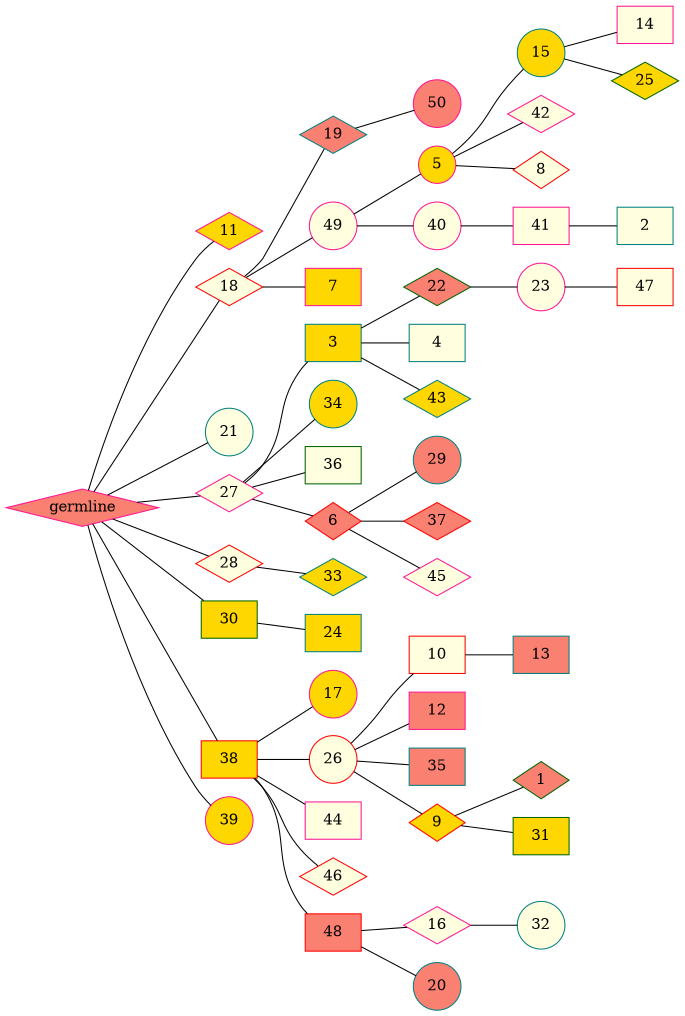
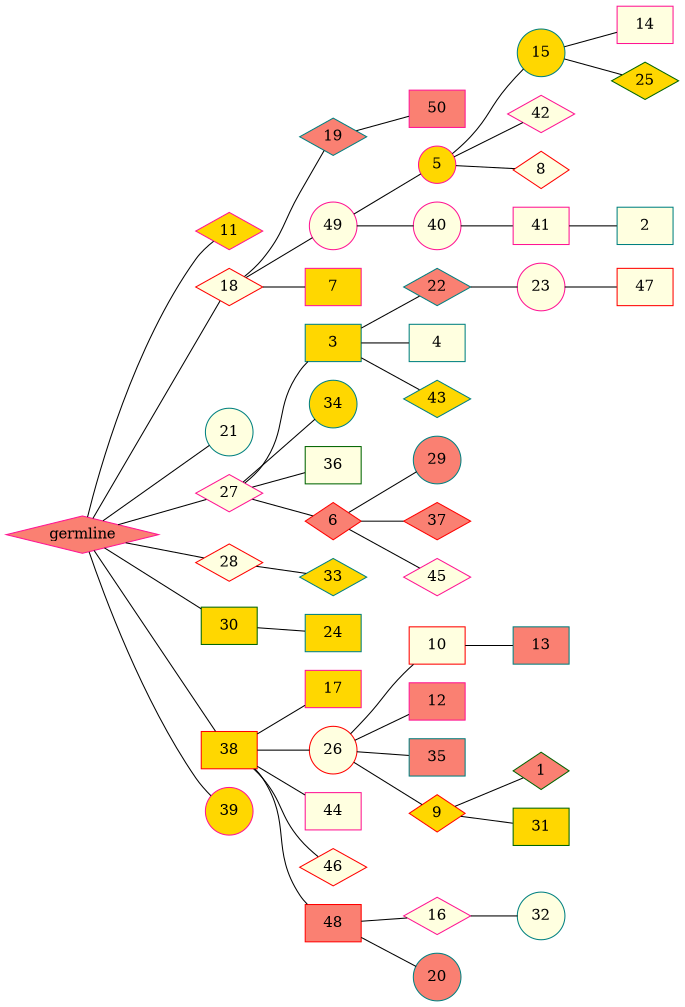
node "50": shape circle -> box
node "22": color darkgreen -> teal
node "17": shape circle -> box
